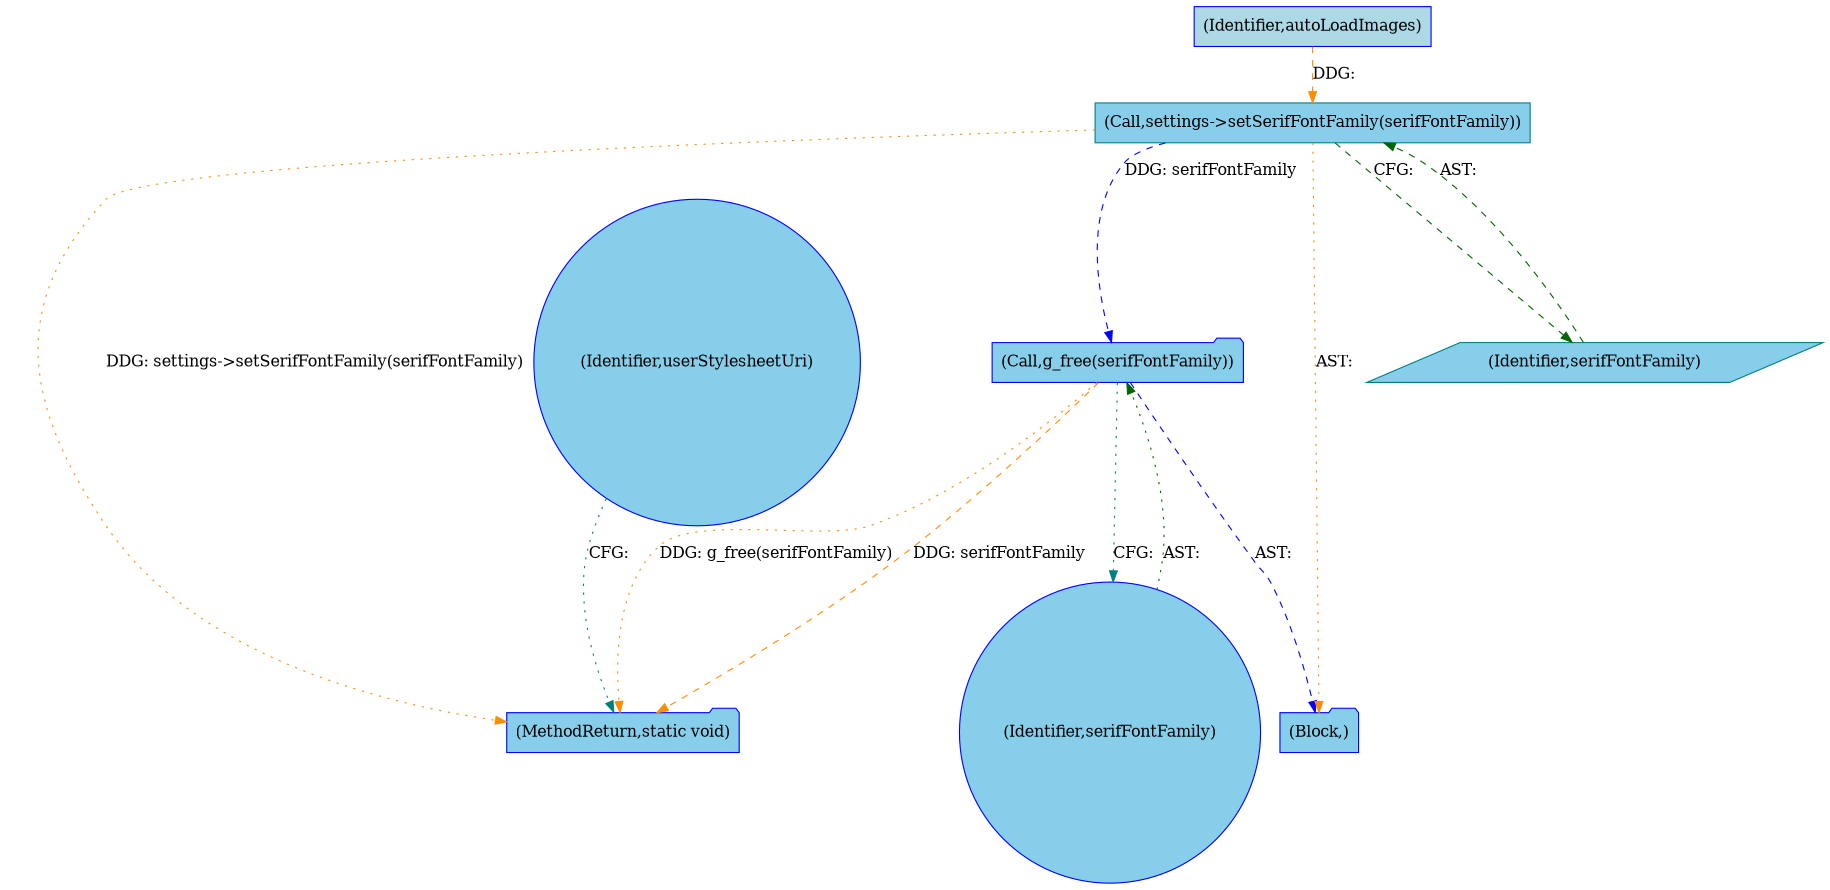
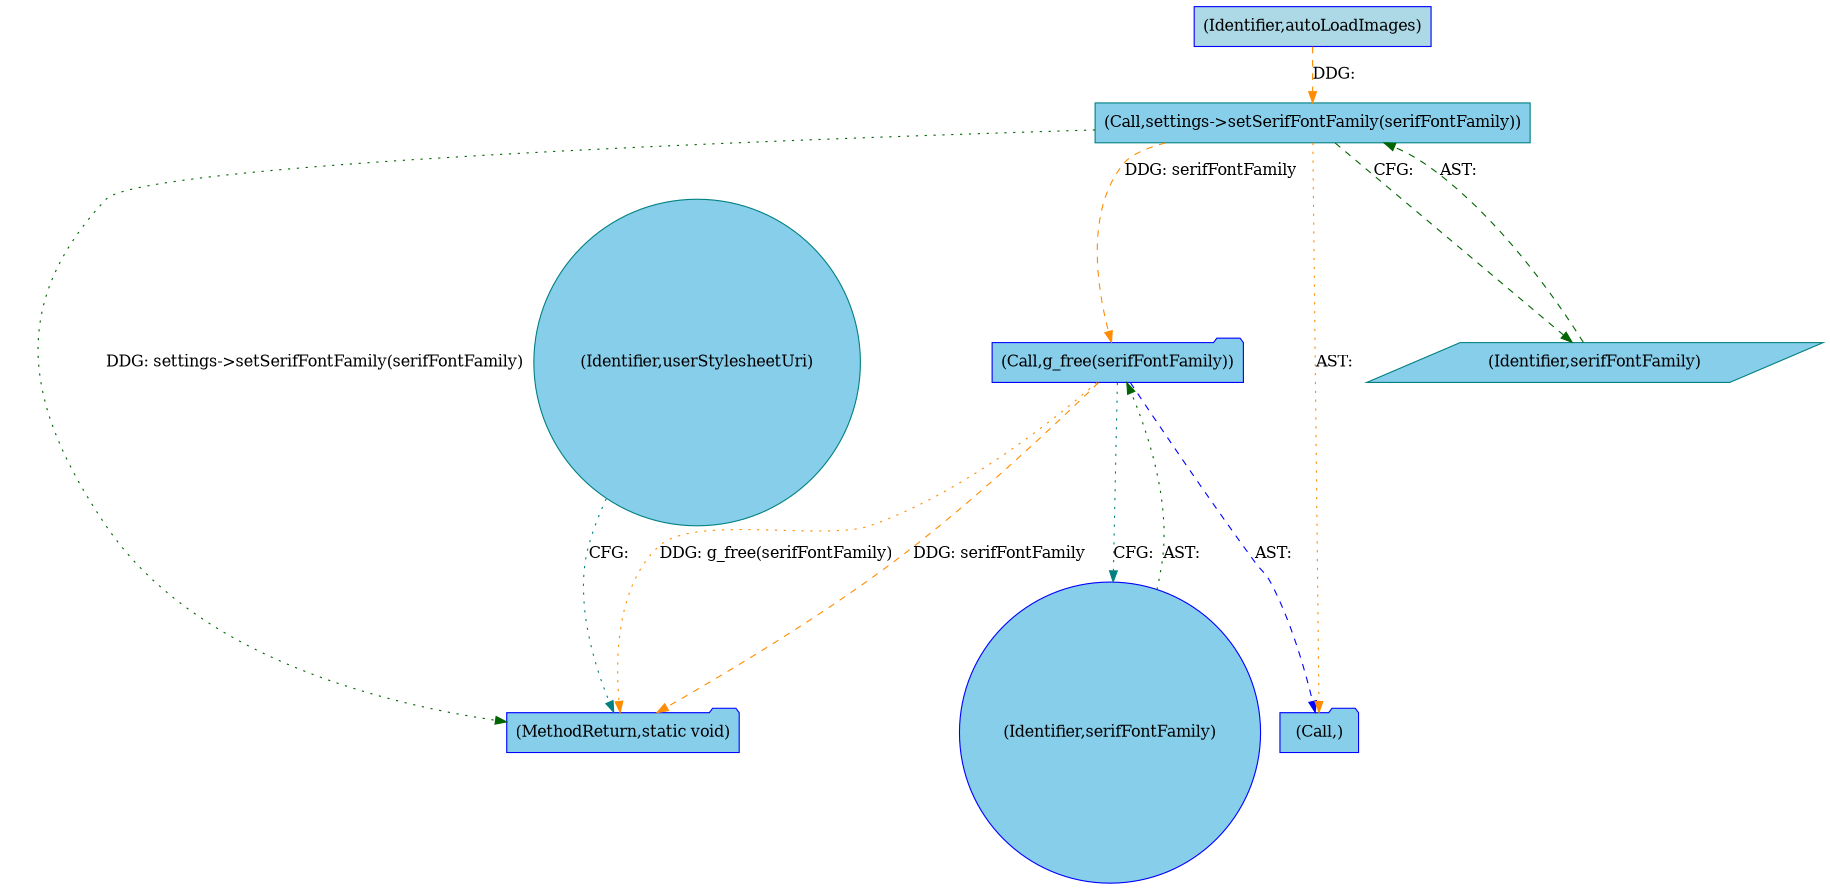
edge "(Call,settings->setSerifFontFamily(serifFontFamily))" -> "(MethodReturn,static void)": color darkorange -> darkgreen
edge "(Call,settings->setSerifFontFamily(serifFontFamily))" -> "(Call,g_free(serifFontFamily))": color blue -> darkorange
node "(Identifier,userStylesheetUri)": color blue -> teal
node "(Block,)": label "(Block,)" -> "(Call,)"
